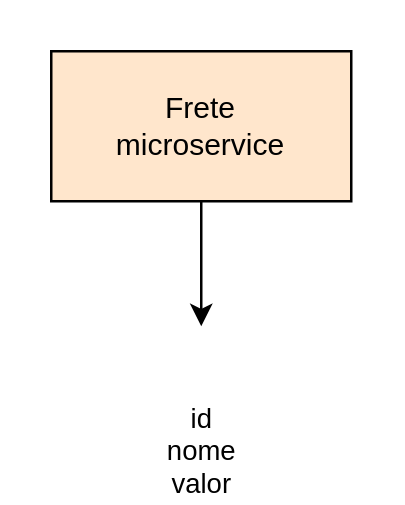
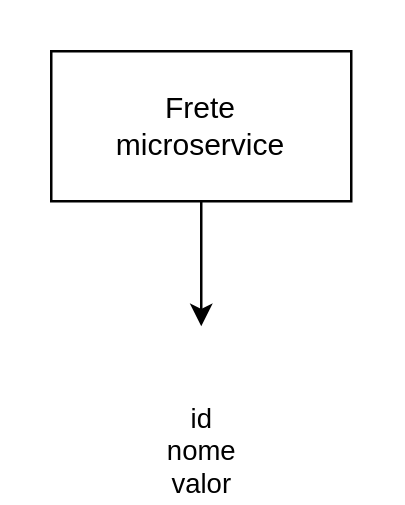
node "Frete microservice": fillcolor #ffe6cc -> #ffffff
